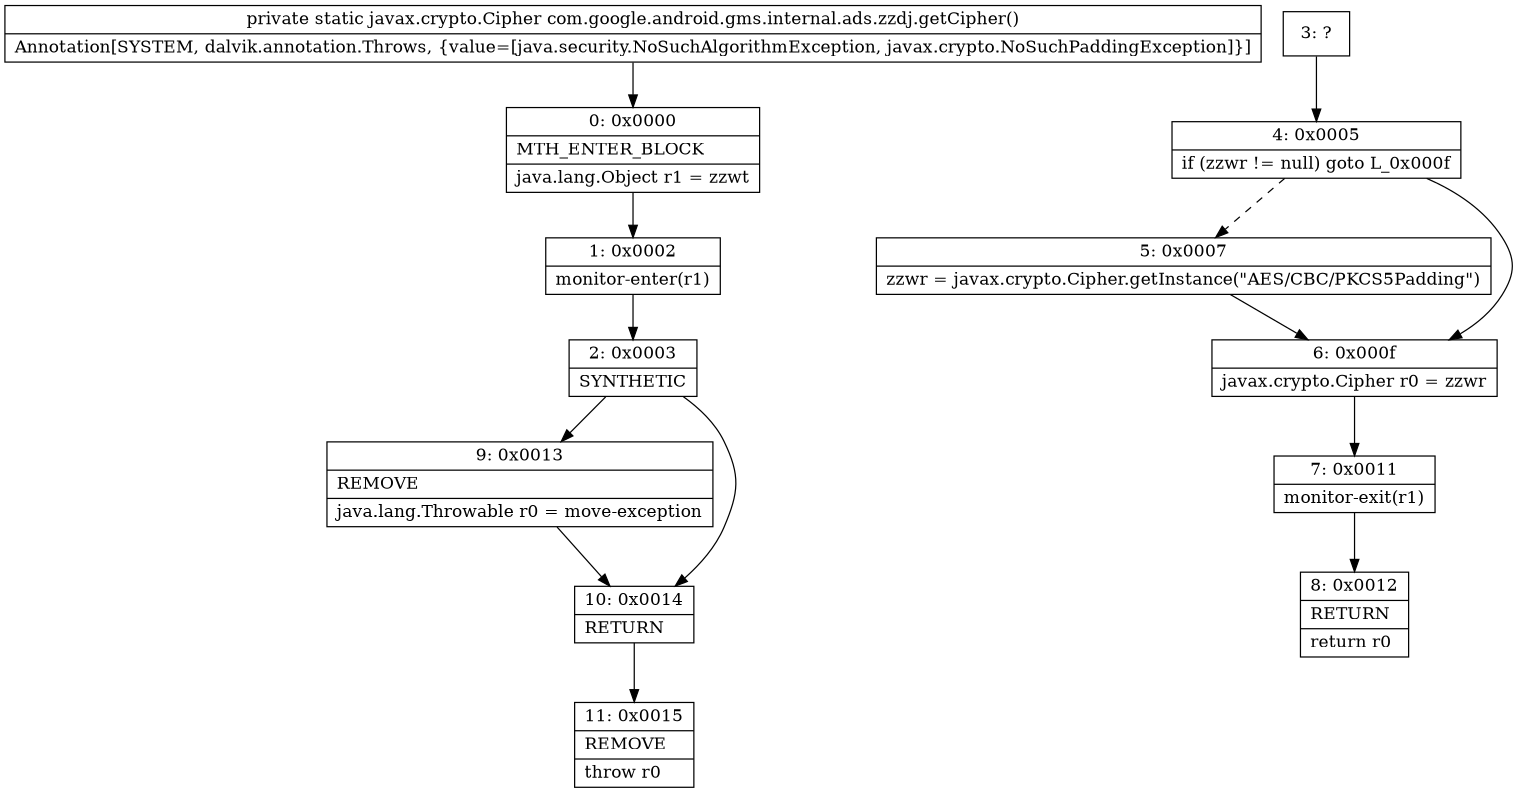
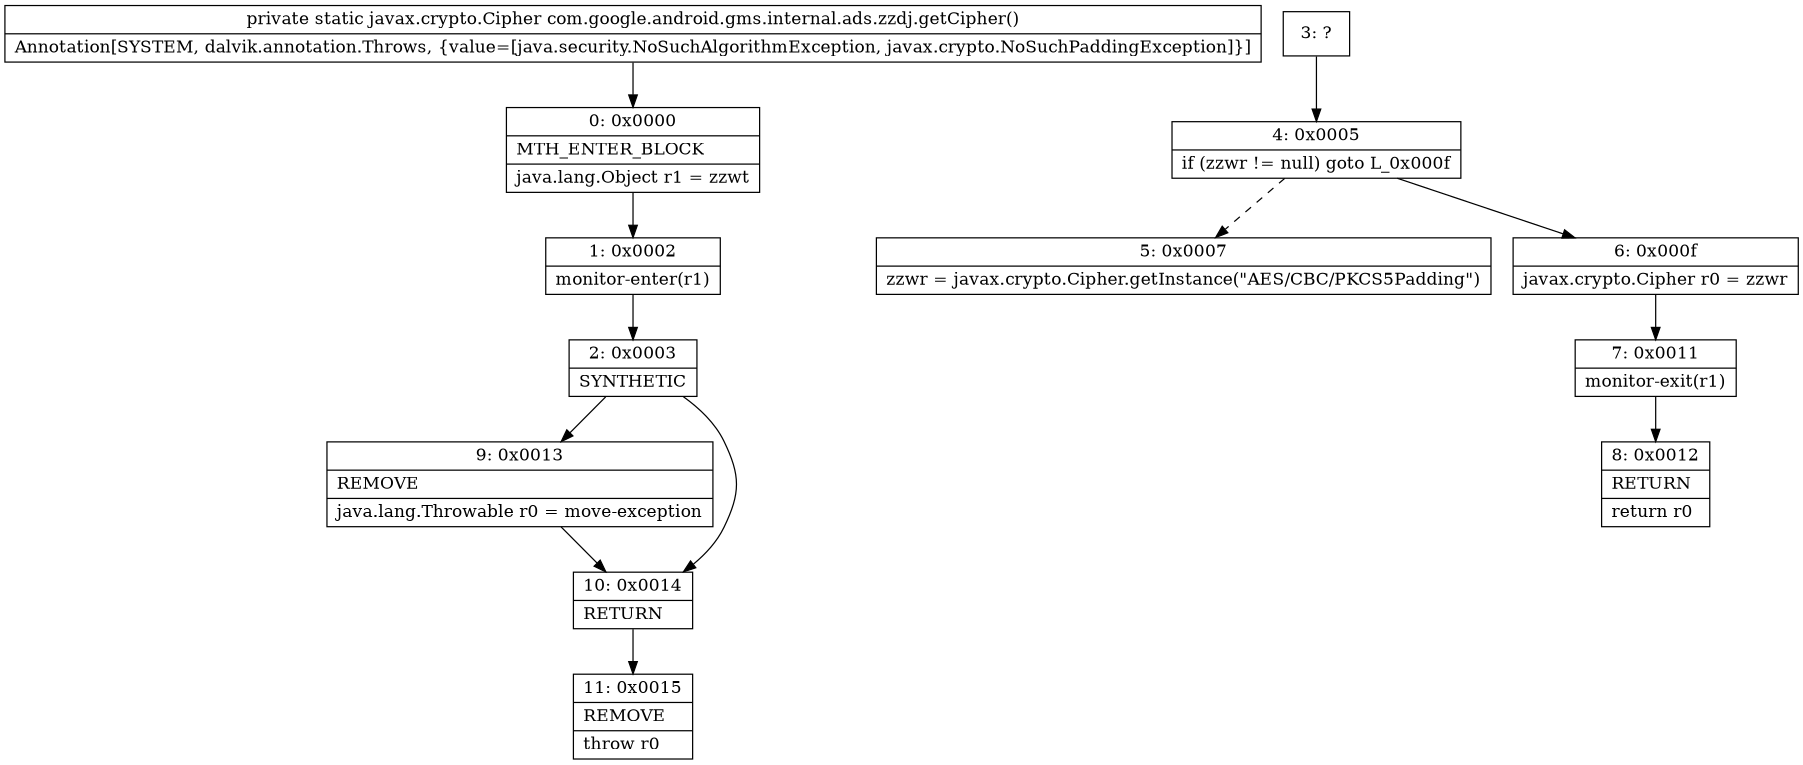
edge "5: 0x0007" -> "6: 0x000f": removed
